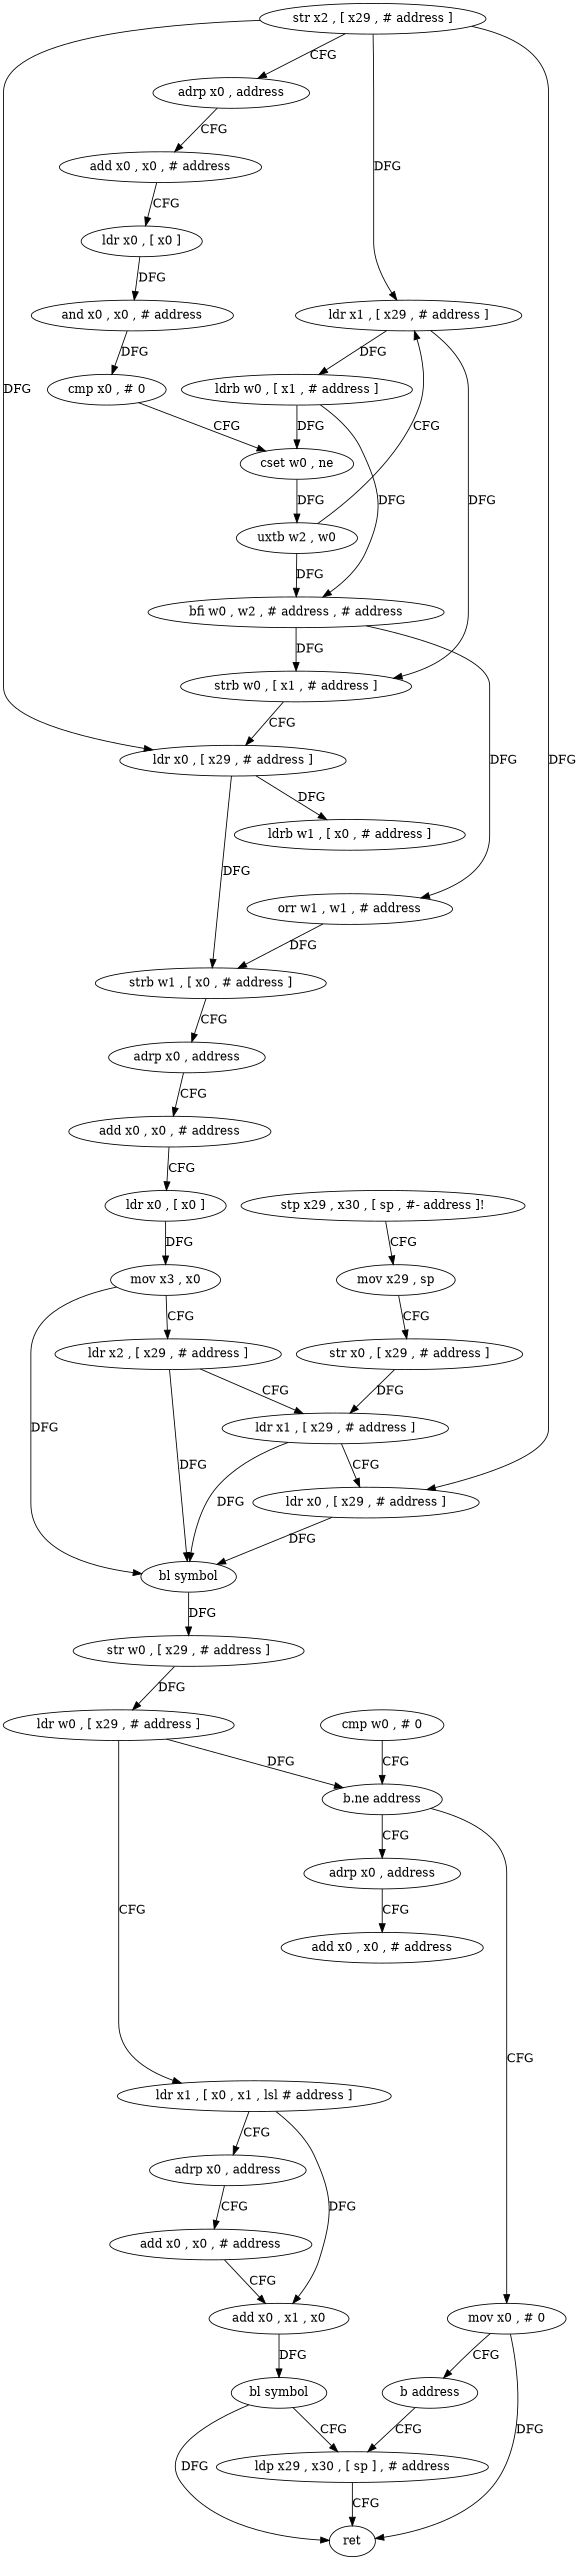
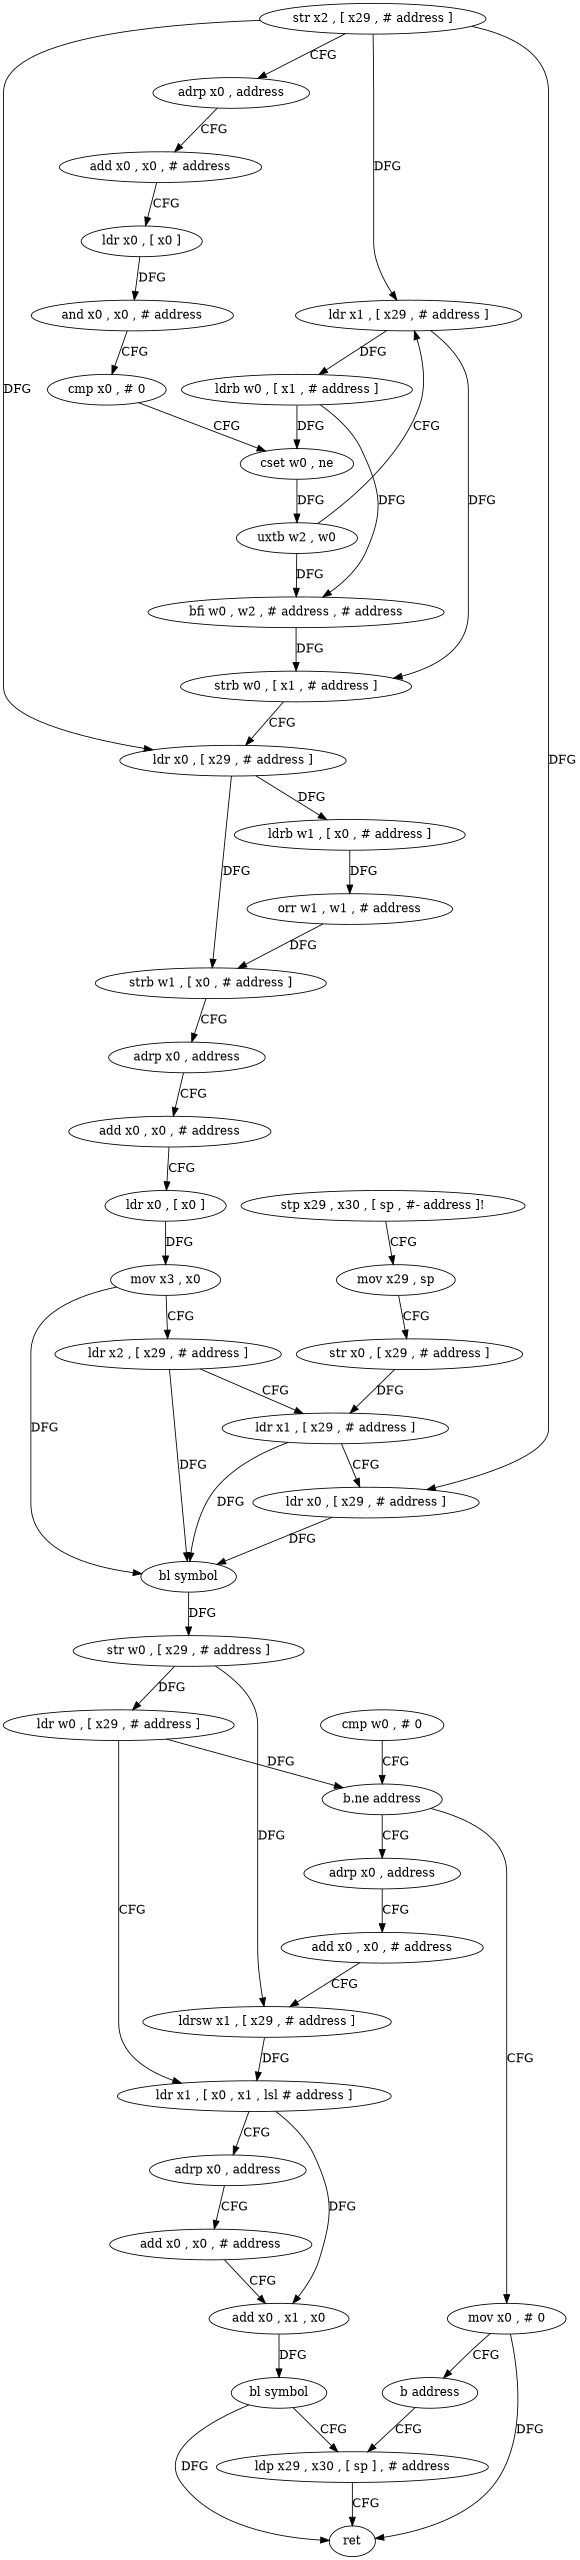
edge "and x0 , x0 , # address" -> "cmp x0 , # 0": label "DFG" -> "CFG"
edge "bfi w0 , w2 , # address , # address" -> "orr w1 , w1 , # address": now "ldrb w1 , [ x0 , # address ]" -> "orr w1 , w1 , # address"
node "ldrsw x1 , [ x29 , # address ]": added
